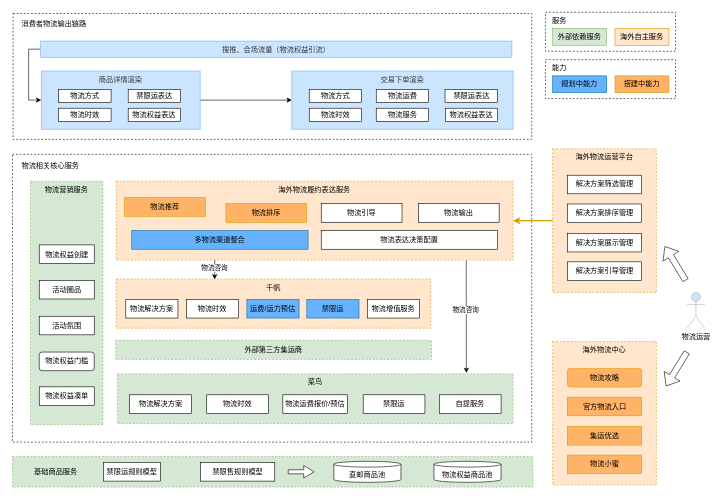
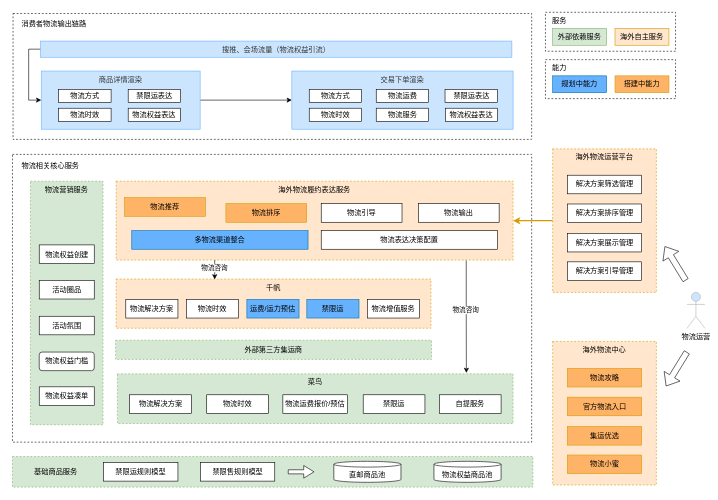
node "物流攻略": shape rounded rectangle -> rectangle
node "禁限运规则模型": size 57x19 -> 74x19
